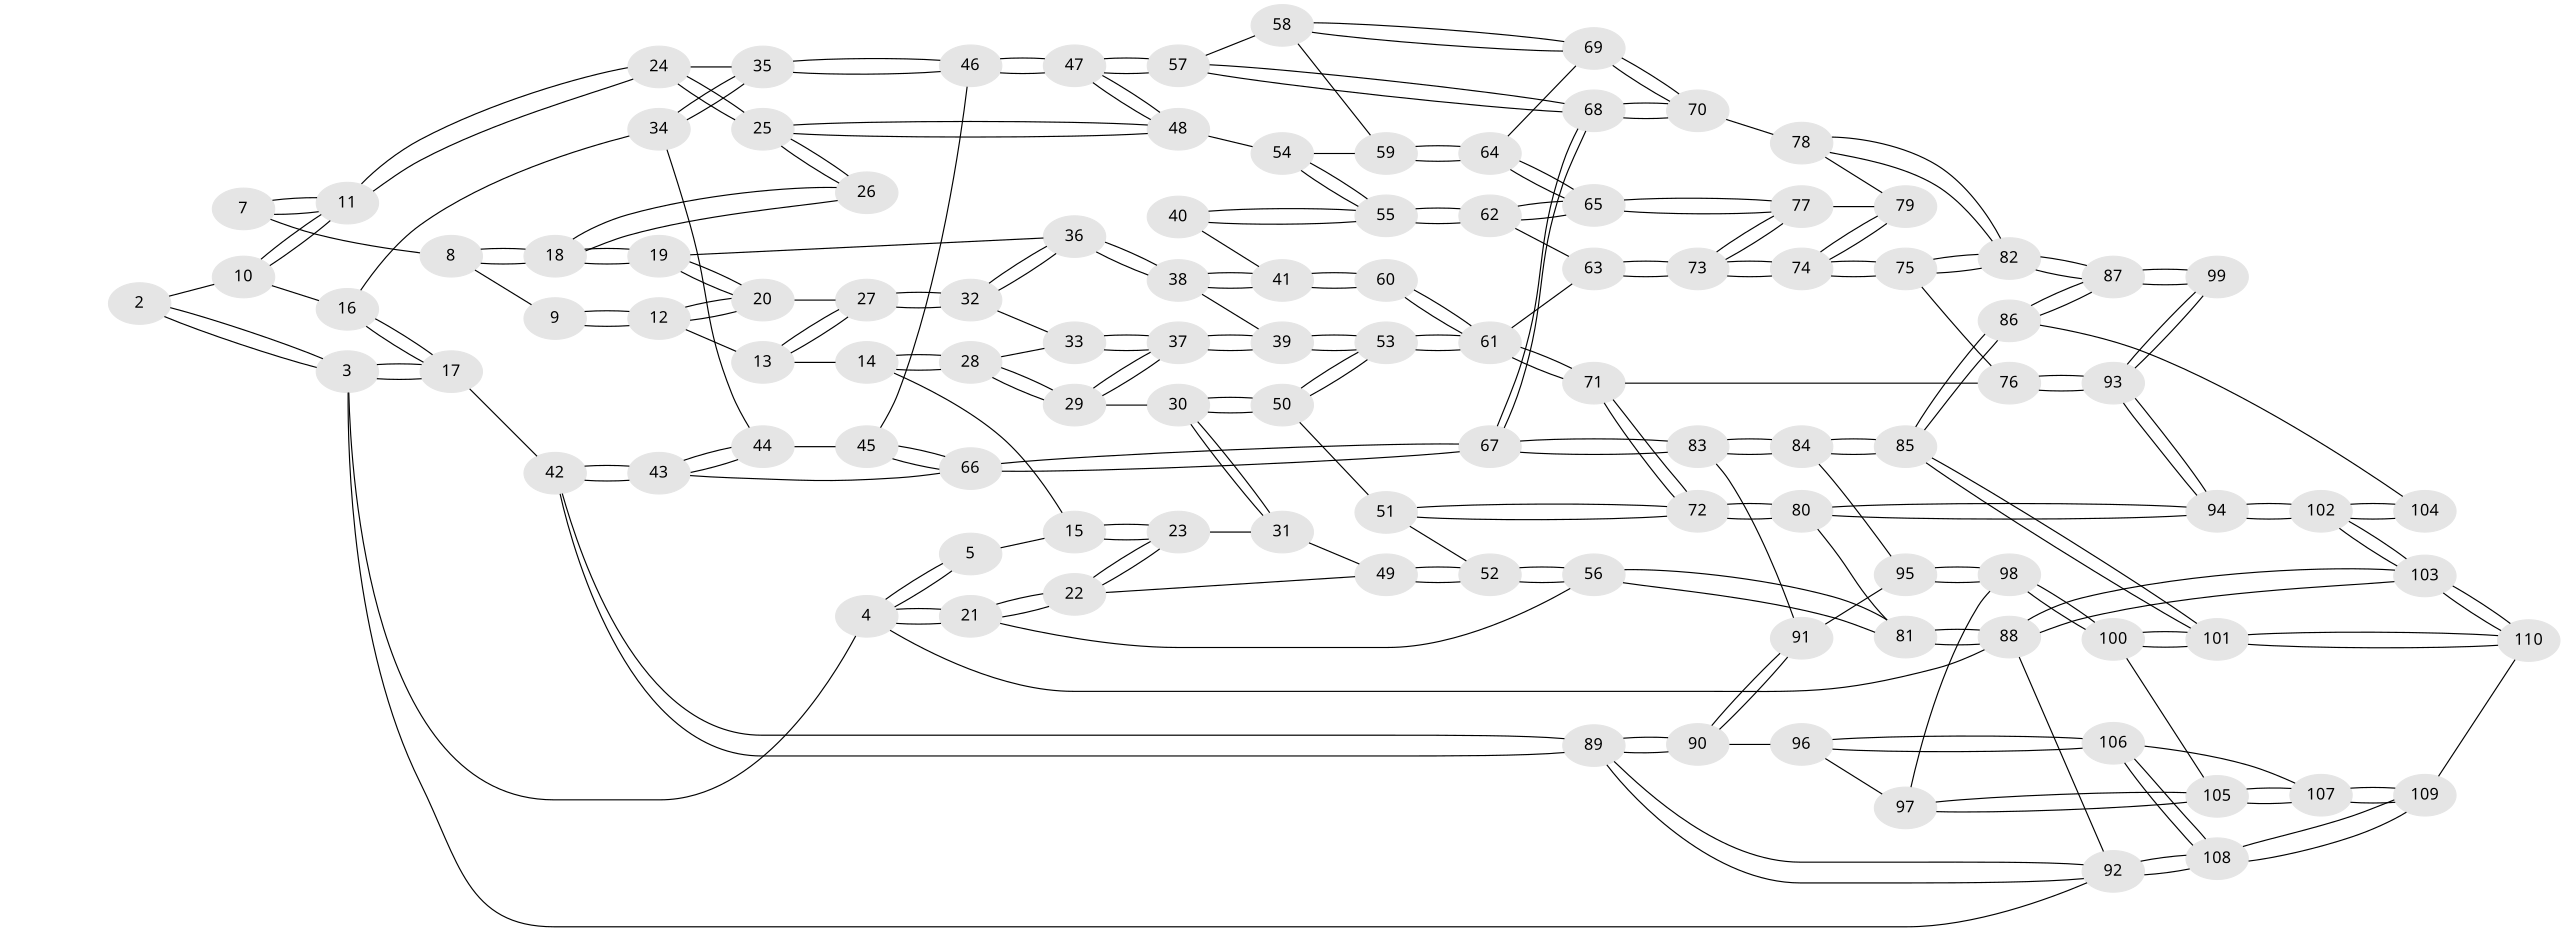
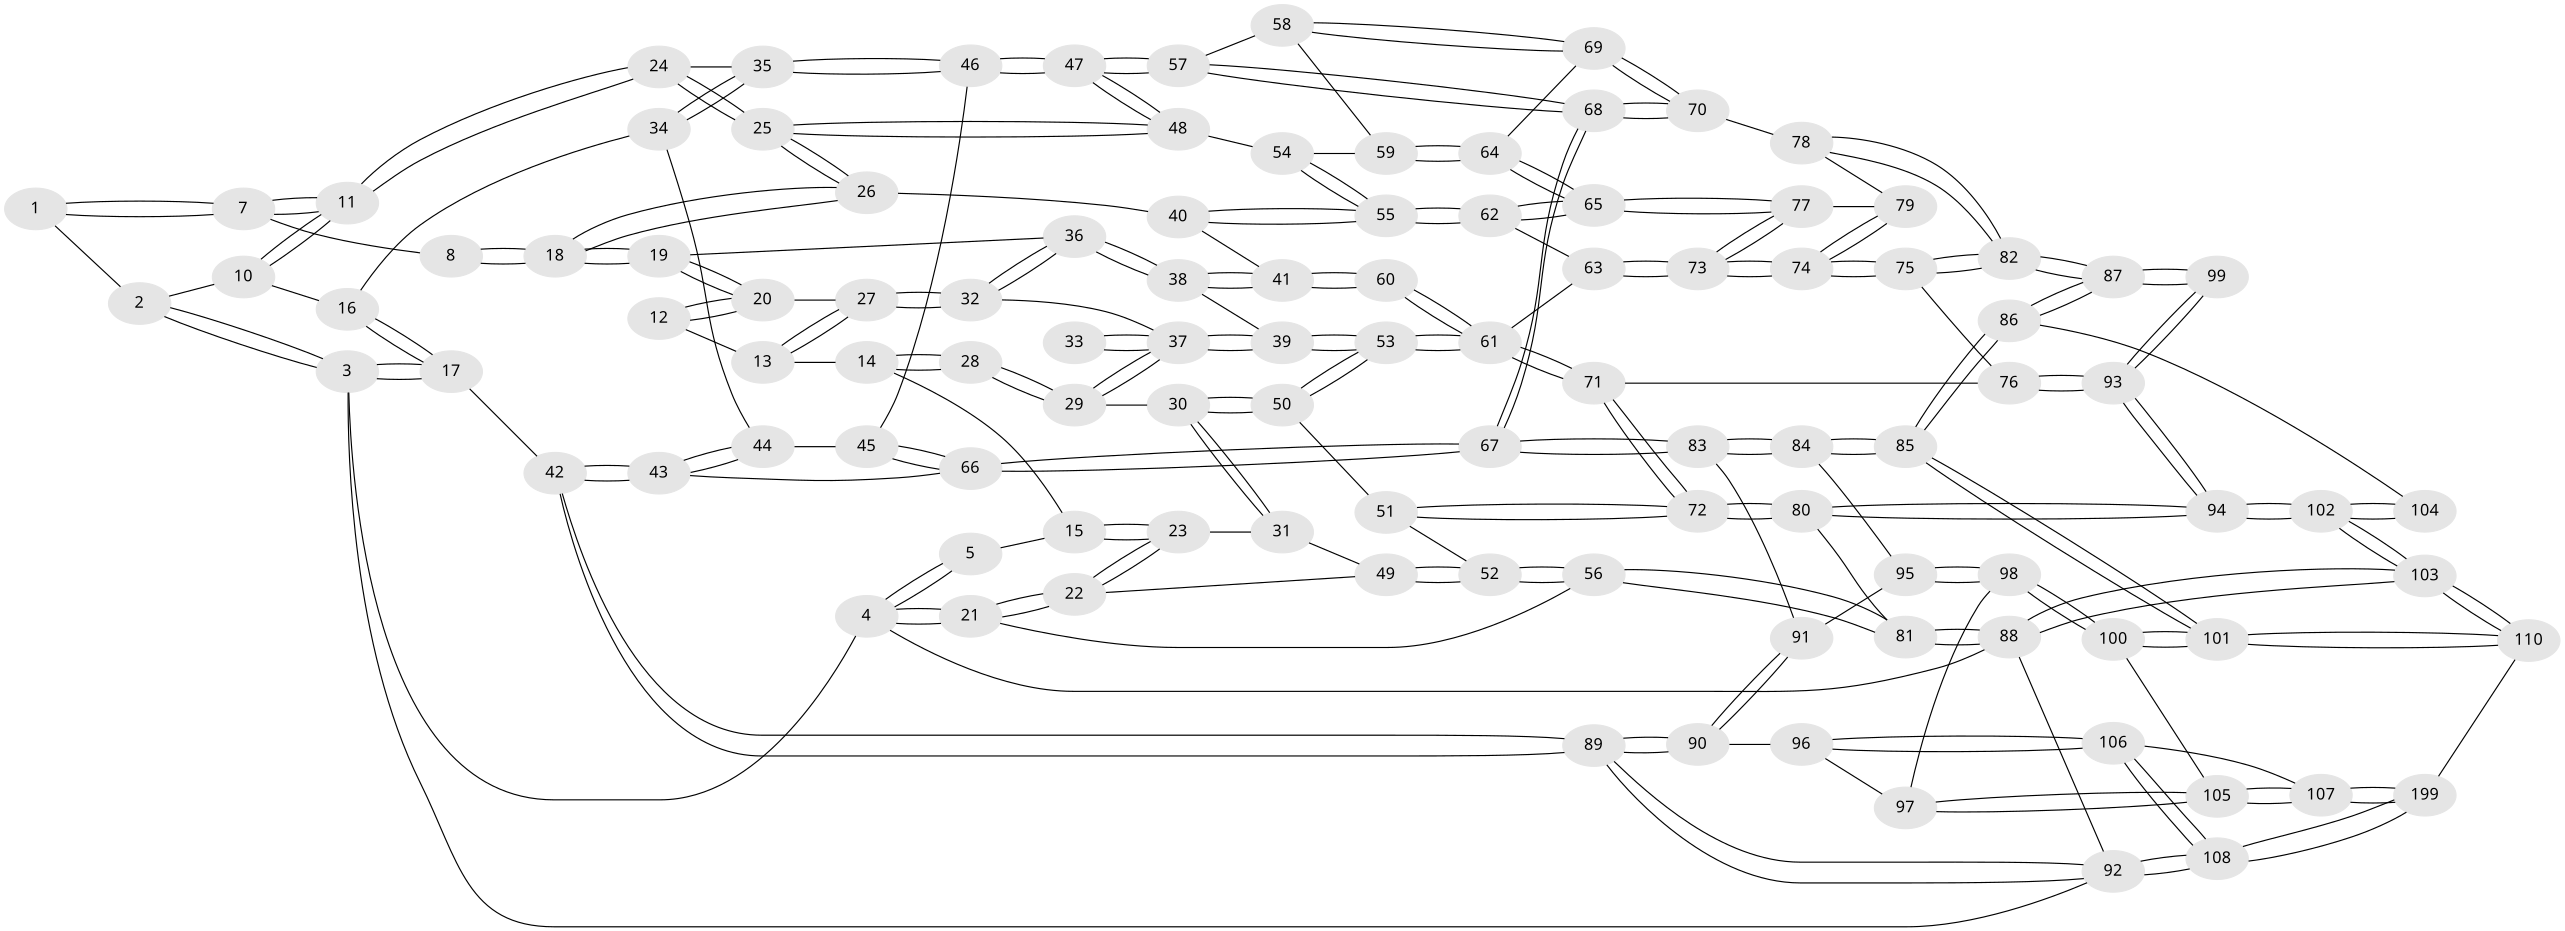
edge "26" -- "40": added
node "1": added
node "9": removed
edge "32" -- "33": now "32" -- "37"
edge "33" -- "28": removed
node "109": label "109" -> "199"
